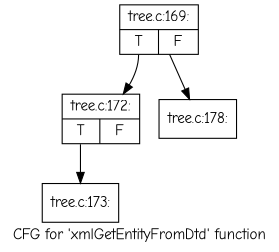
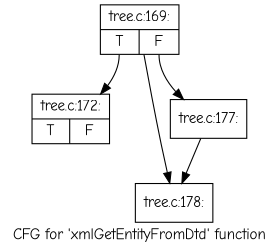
node "tree.c:177:": added
node "tree.c:173:": removed
